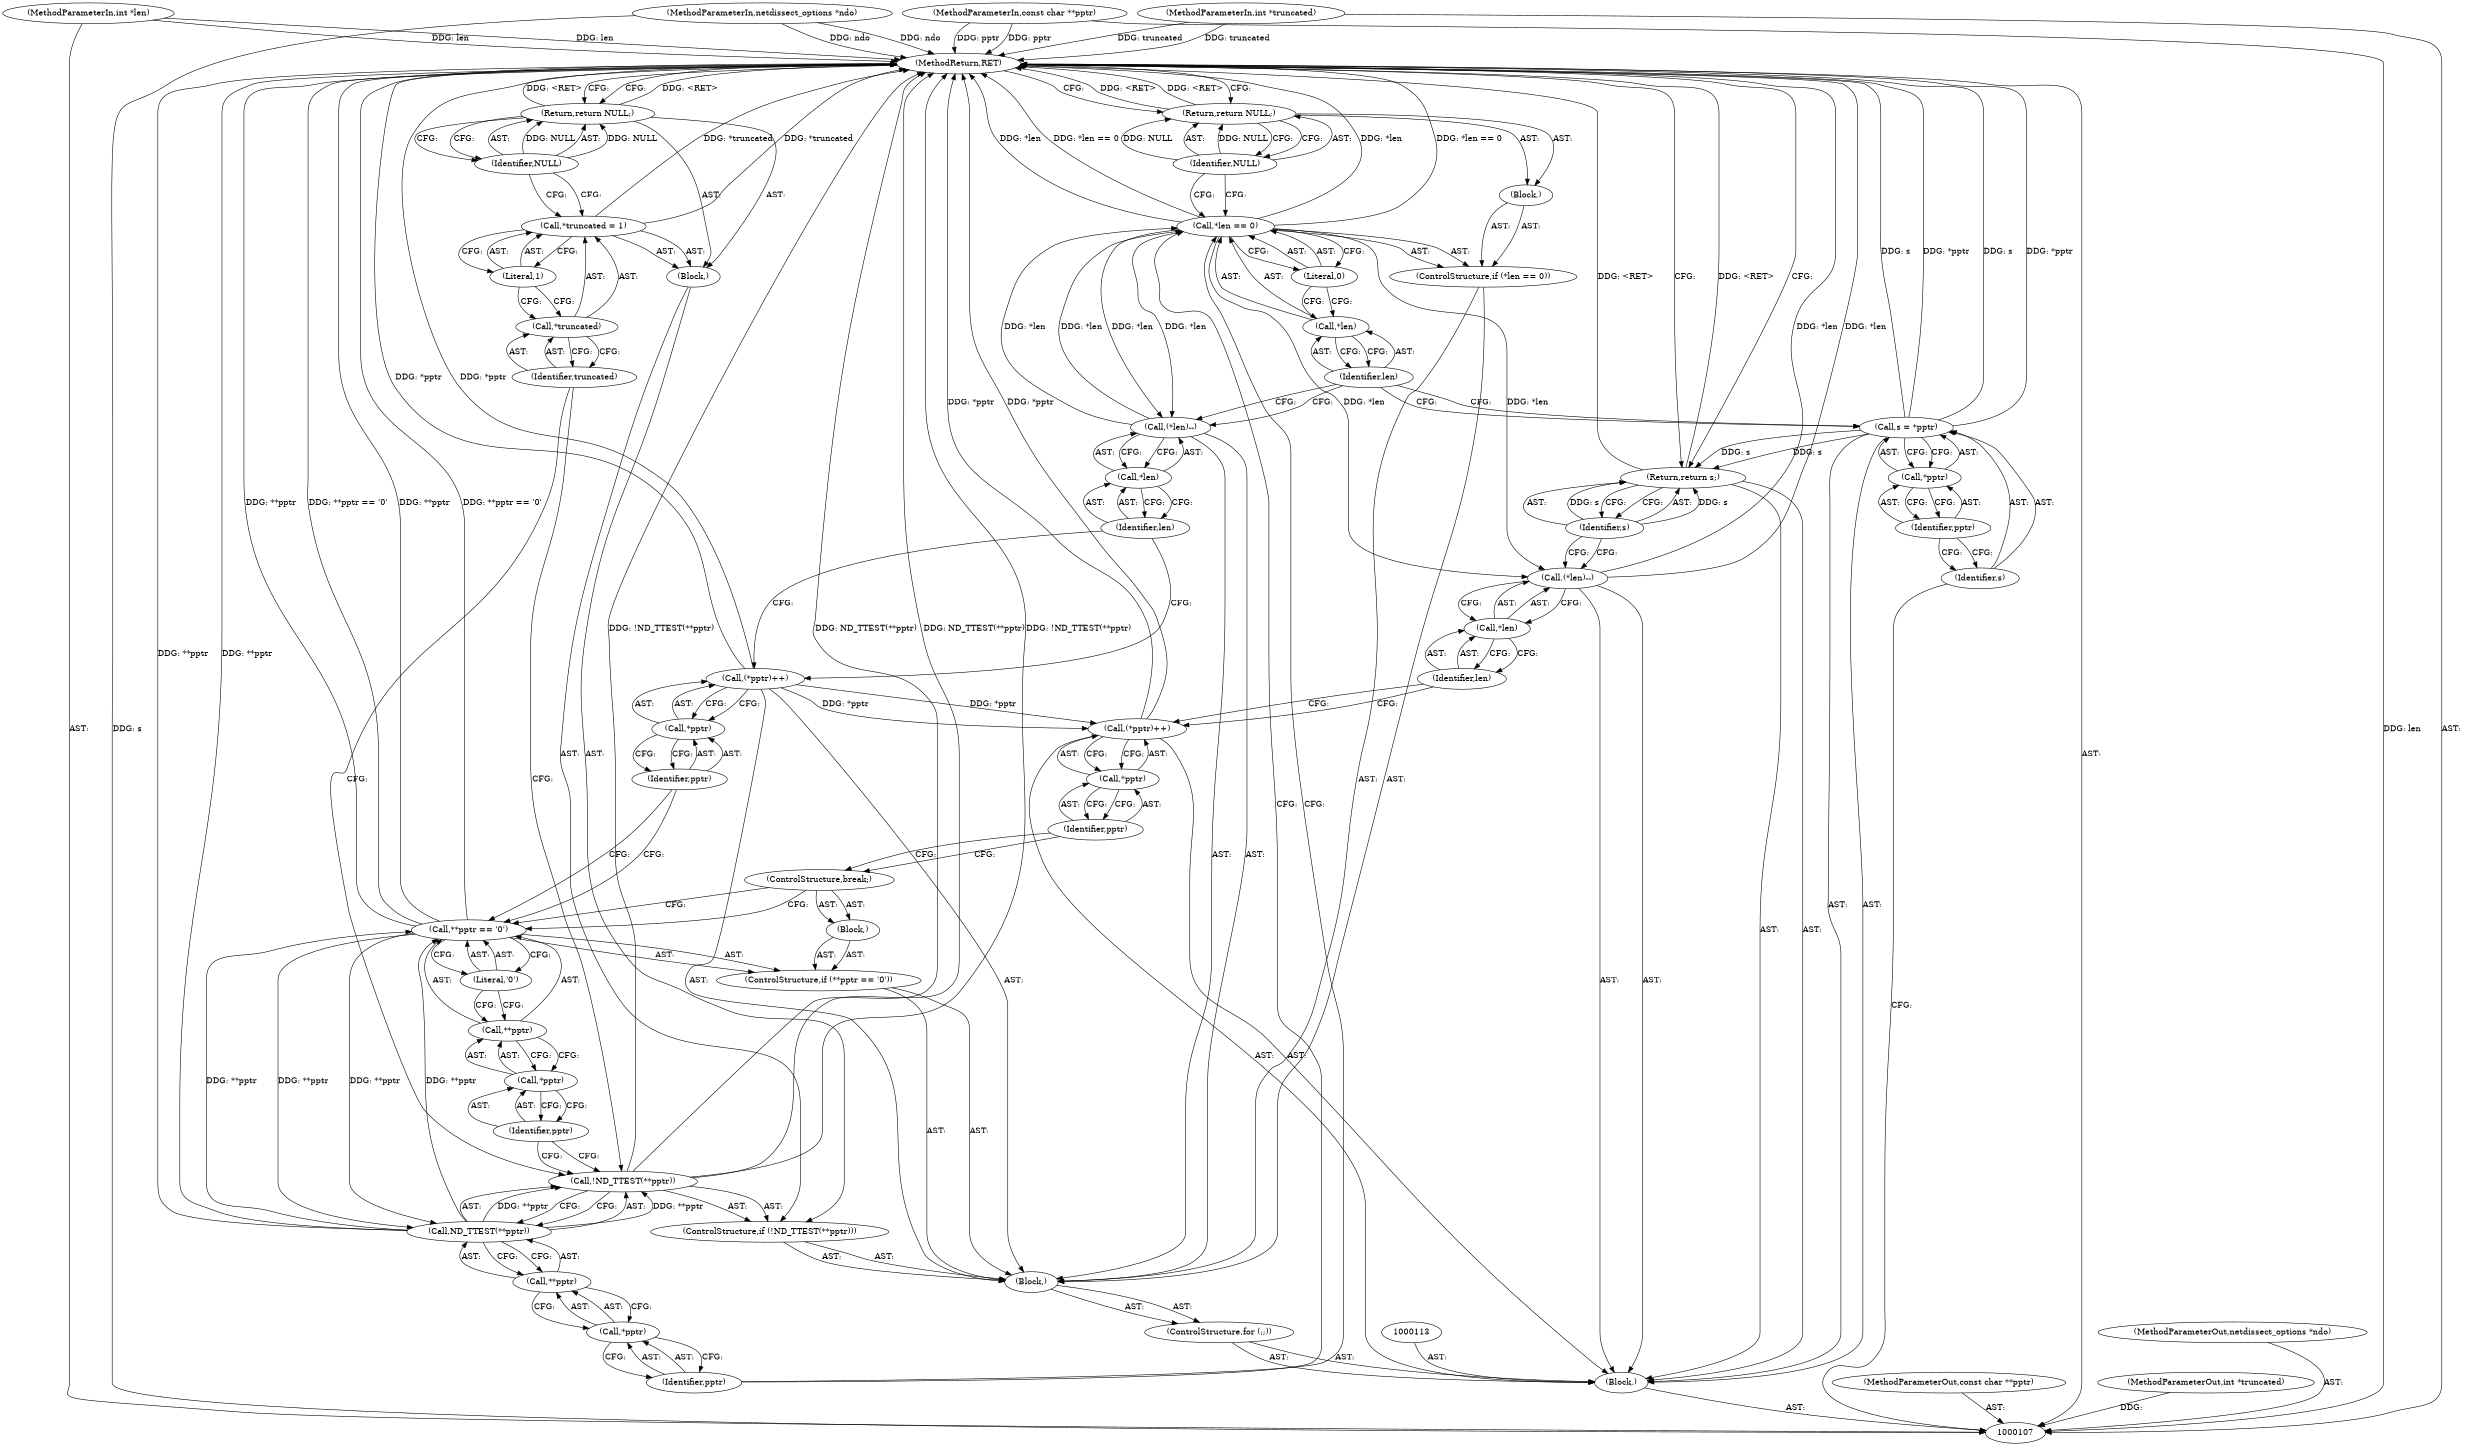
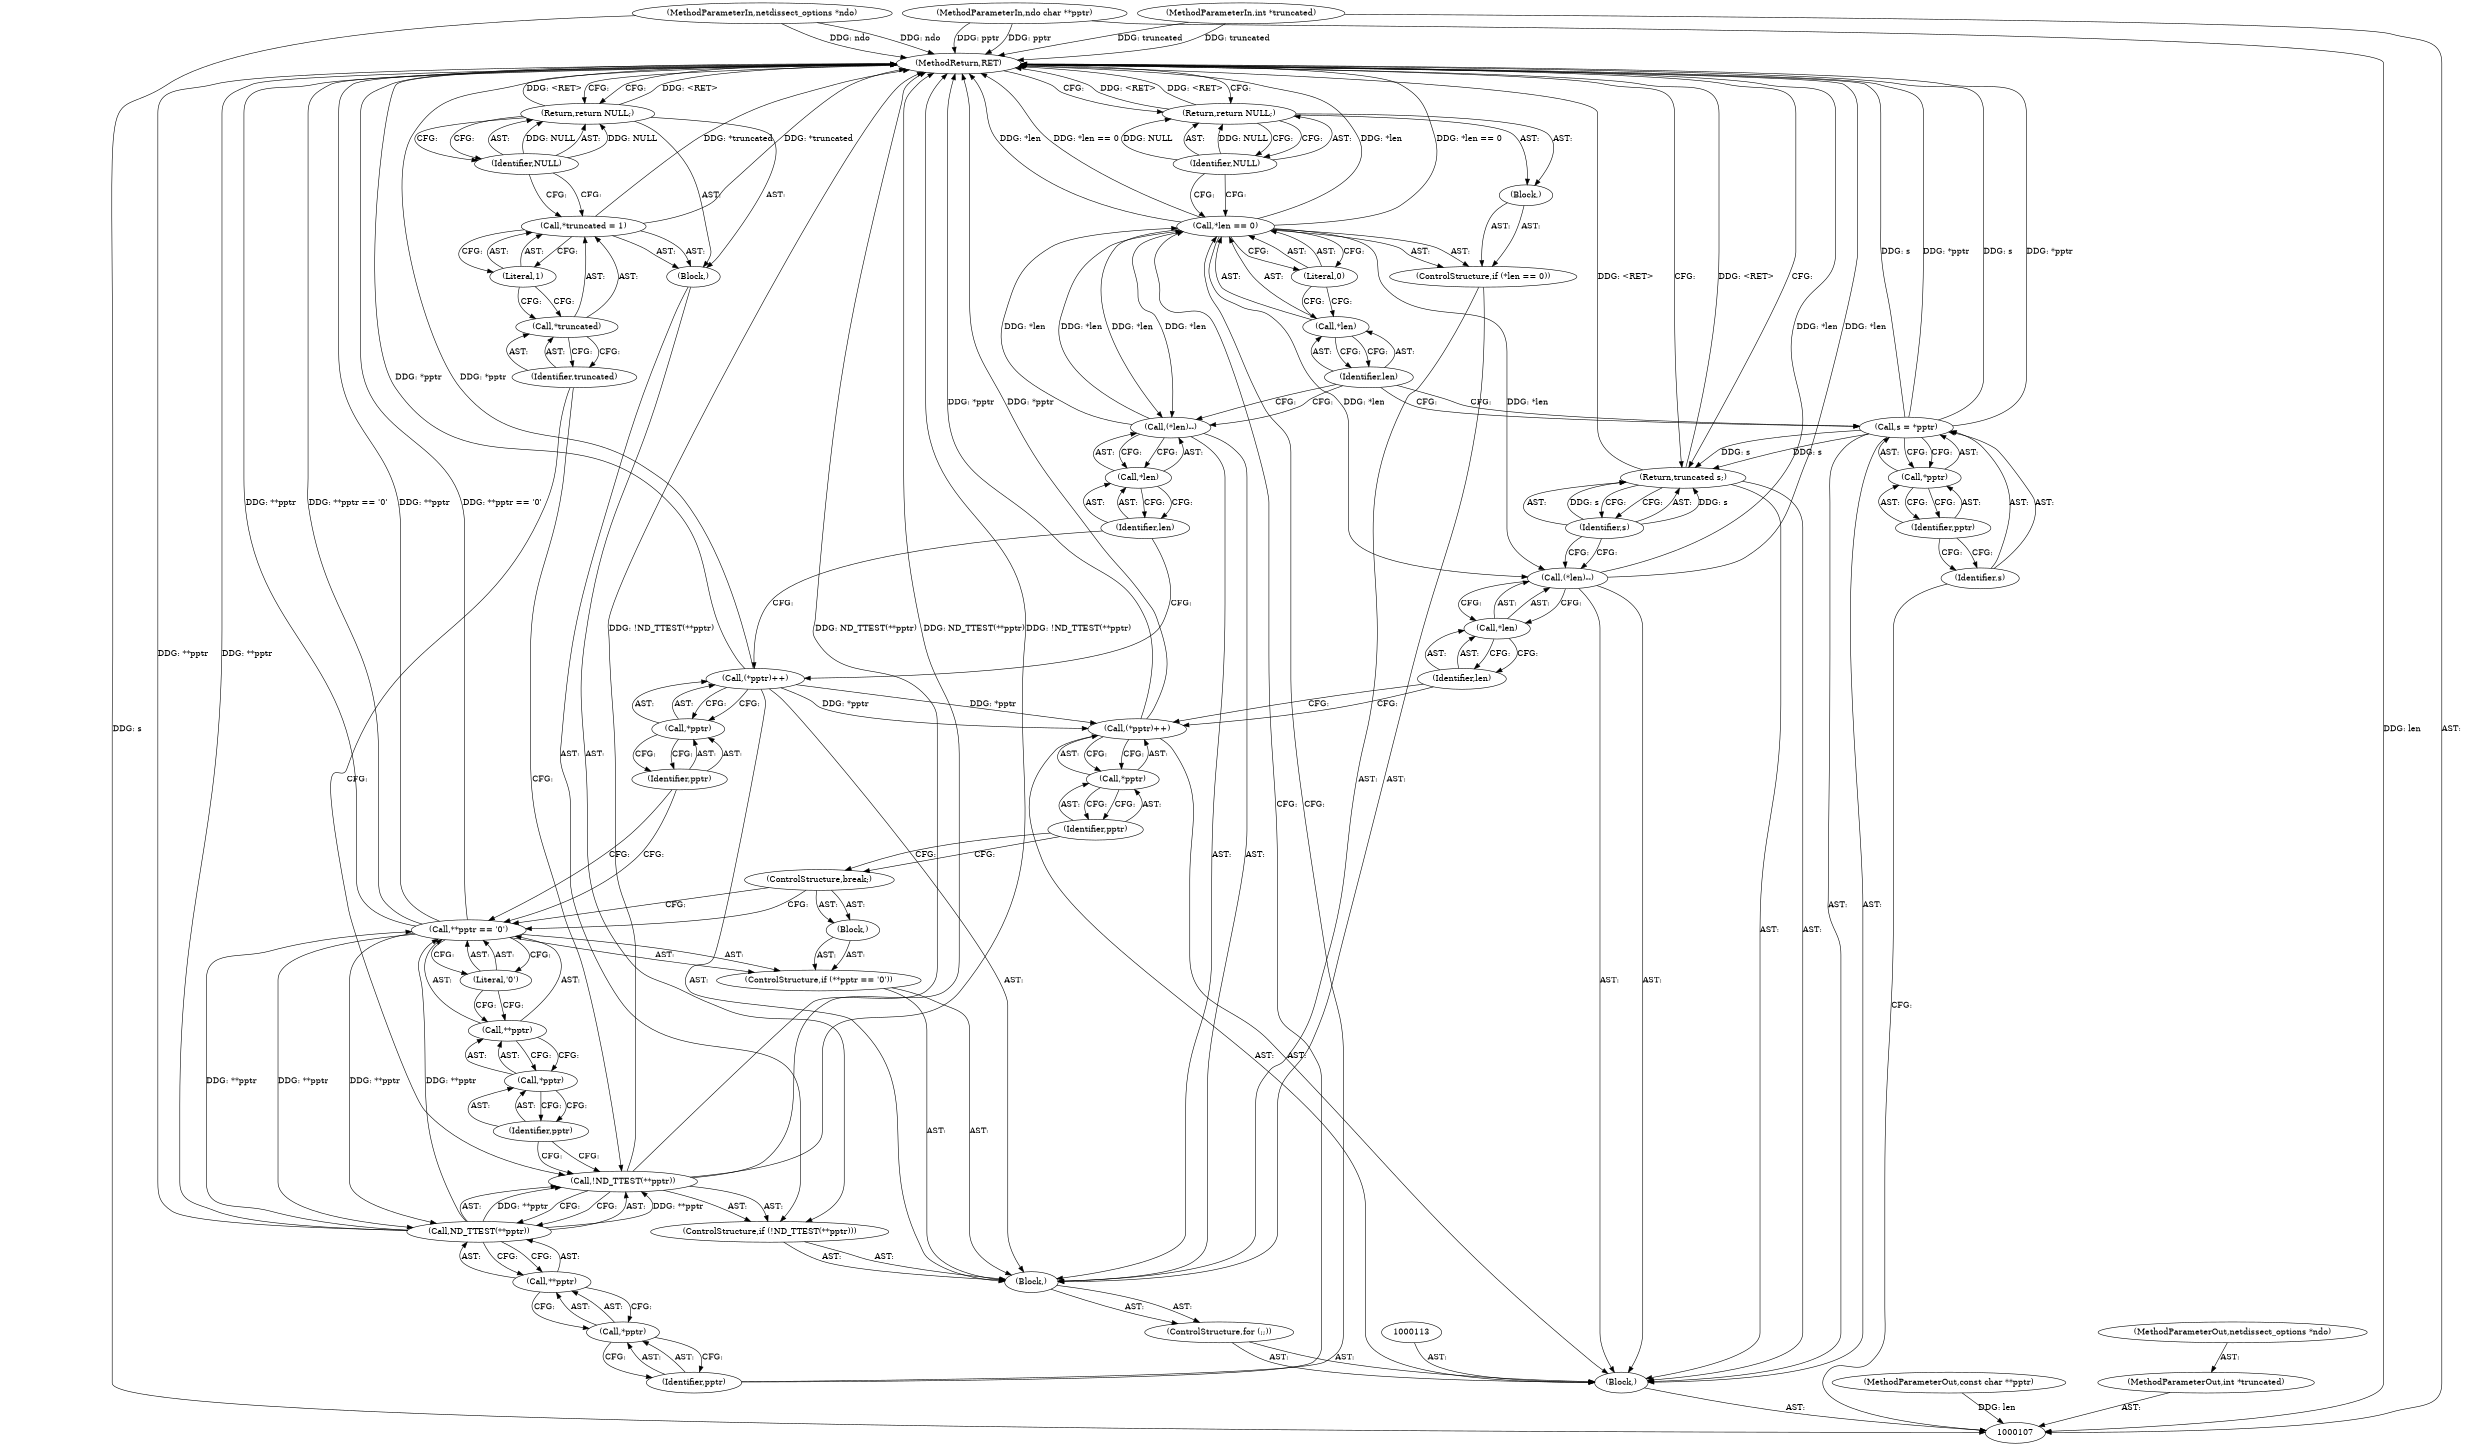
node "(MethodParameterIn,int *len)": removed
node "(MethodParameterIn,const char **pptr)": label "(MethodParameterIn,const char **pptr)" -> "(MethodParameterIn,ndo char **pptr)"
edge "(MethodReturn,RET)" -> "1000107": removed, label "AST:"
node "(Return,return s;)": label "(Return,return s;)" -> "(Return,truncated s;)"
edge "(MethodParameterOut,const char **pptr)" -> "1000107": label "AST: " -> "DDG: len"
edge "(MethodParameterOut,int *truncated)" -> "1000107": label "DDG: " -> "AST: "
edge "(MethodParameterOut,netdissect_options *ndo)" -> "1000107": now "(MethodParameterOut,netdissect_options *ndo)" -> "(MethodParameterOut,int *truncated)"
